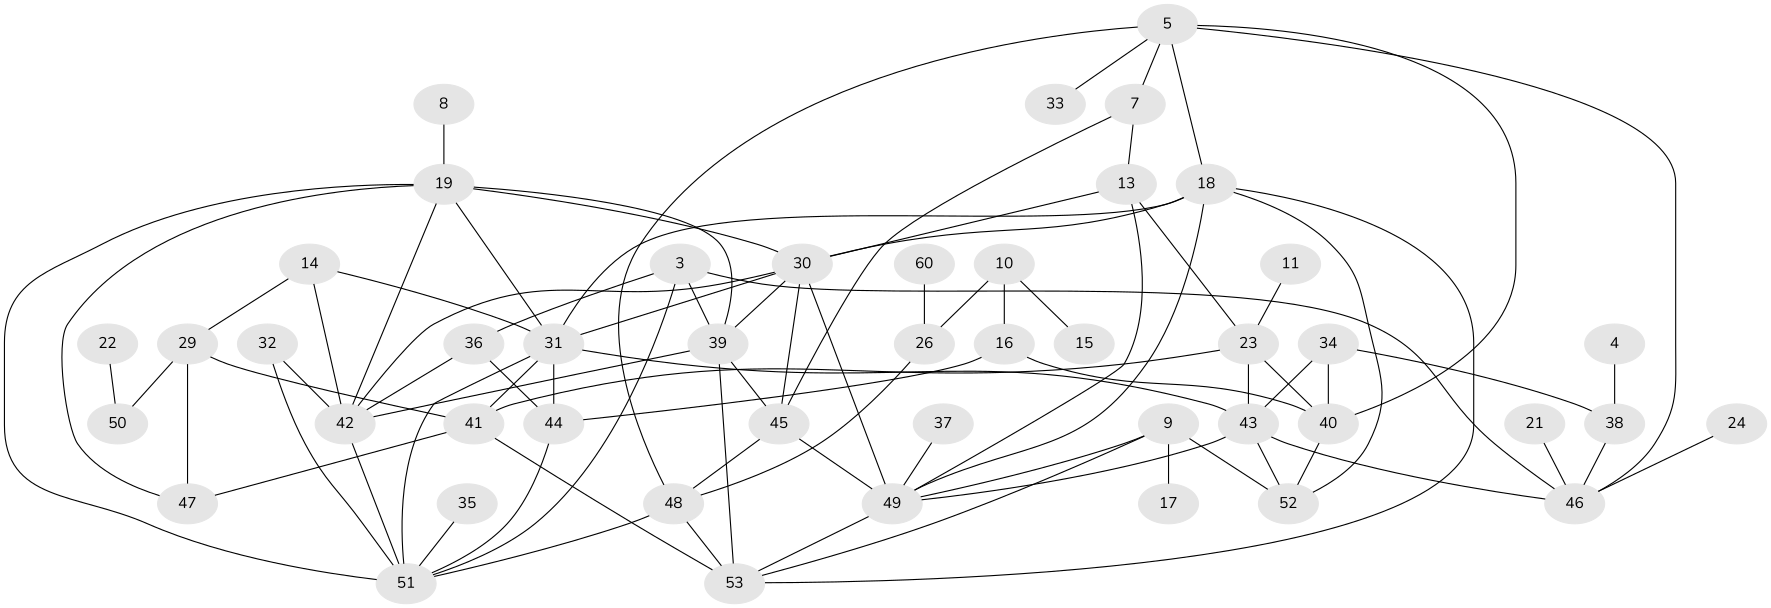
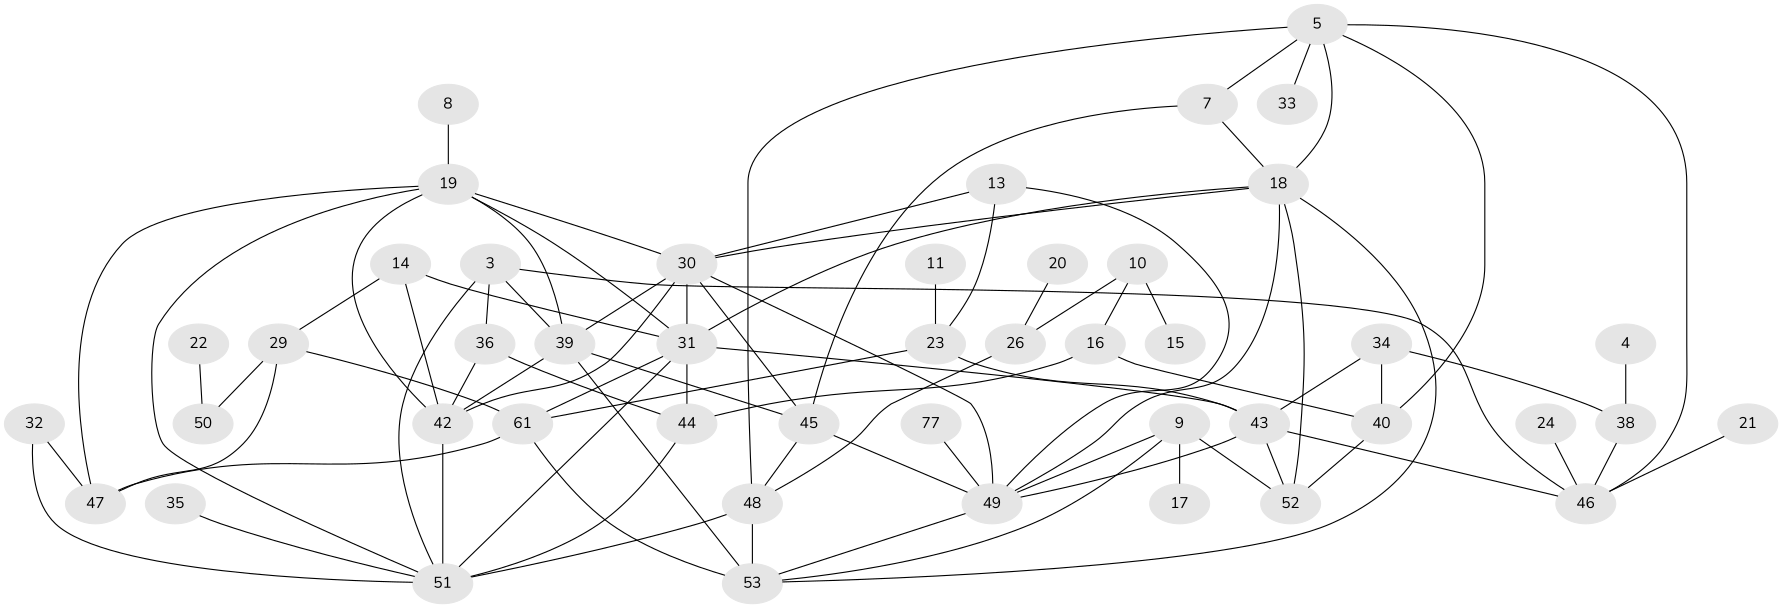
edge "7" -- "13": now "7" -- "18"
node "60": label "60" -> "20"
edge "32" -- "42": now "32" -- "47"
edge "23" -- "40": removed
node "41": label "41" -> "61"
node "37": label "37" -> "77"
